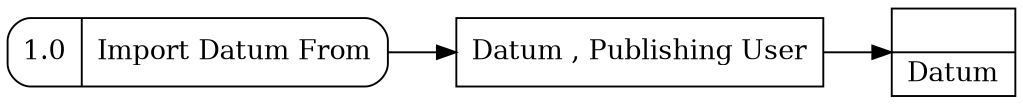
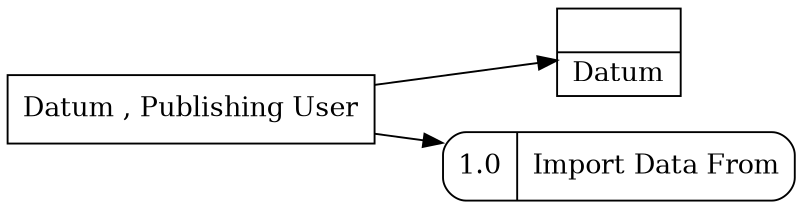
node "1.0": text "Import Datum From" -> "Import Data From"
edge "1.0" -> "Datum , Publishing User": reversed
